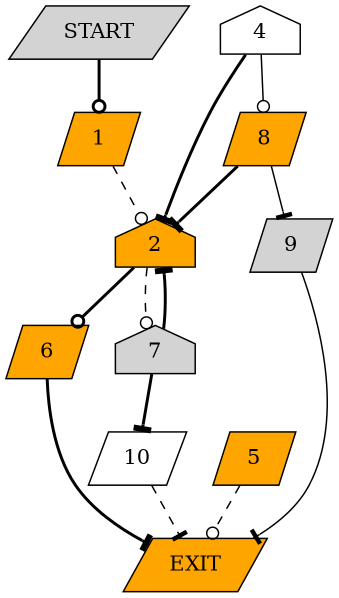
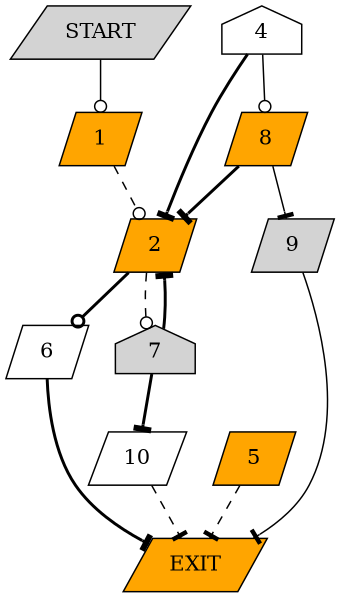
edge "START" -> "1": style bold -> solid
node "2": shape house -> parallelogram
node "6": fillcolor orange -> white
edge "5" -> "EXIT": arrowhead odot -> tee
